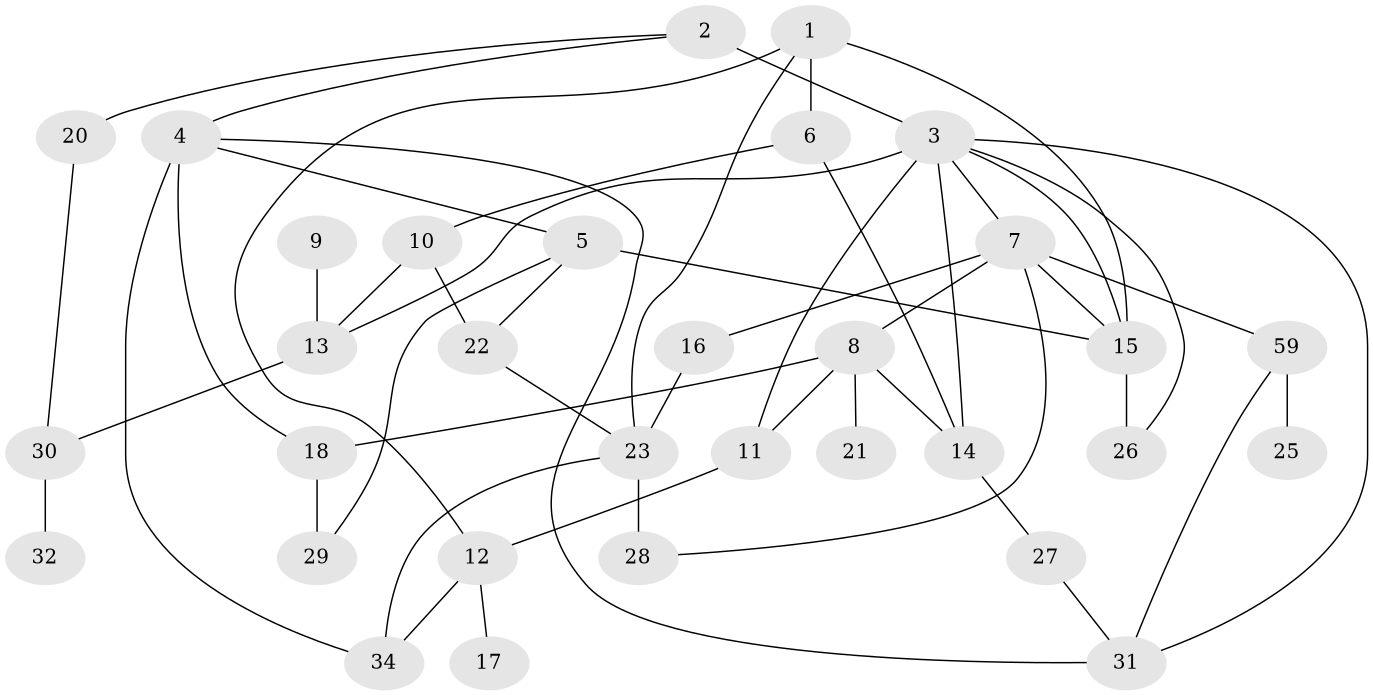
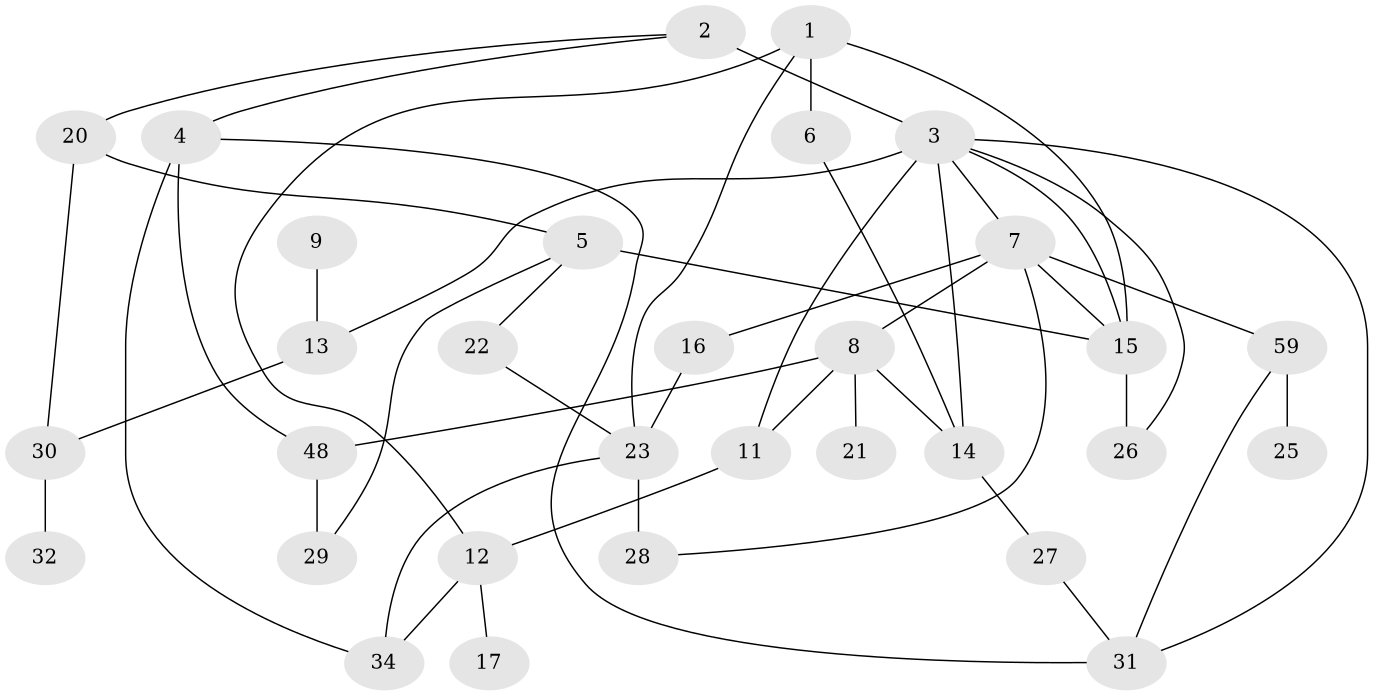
edge "4" -- "5": now "20" -- "5"
node "10": removed
node "18": label "18" -> "48"
